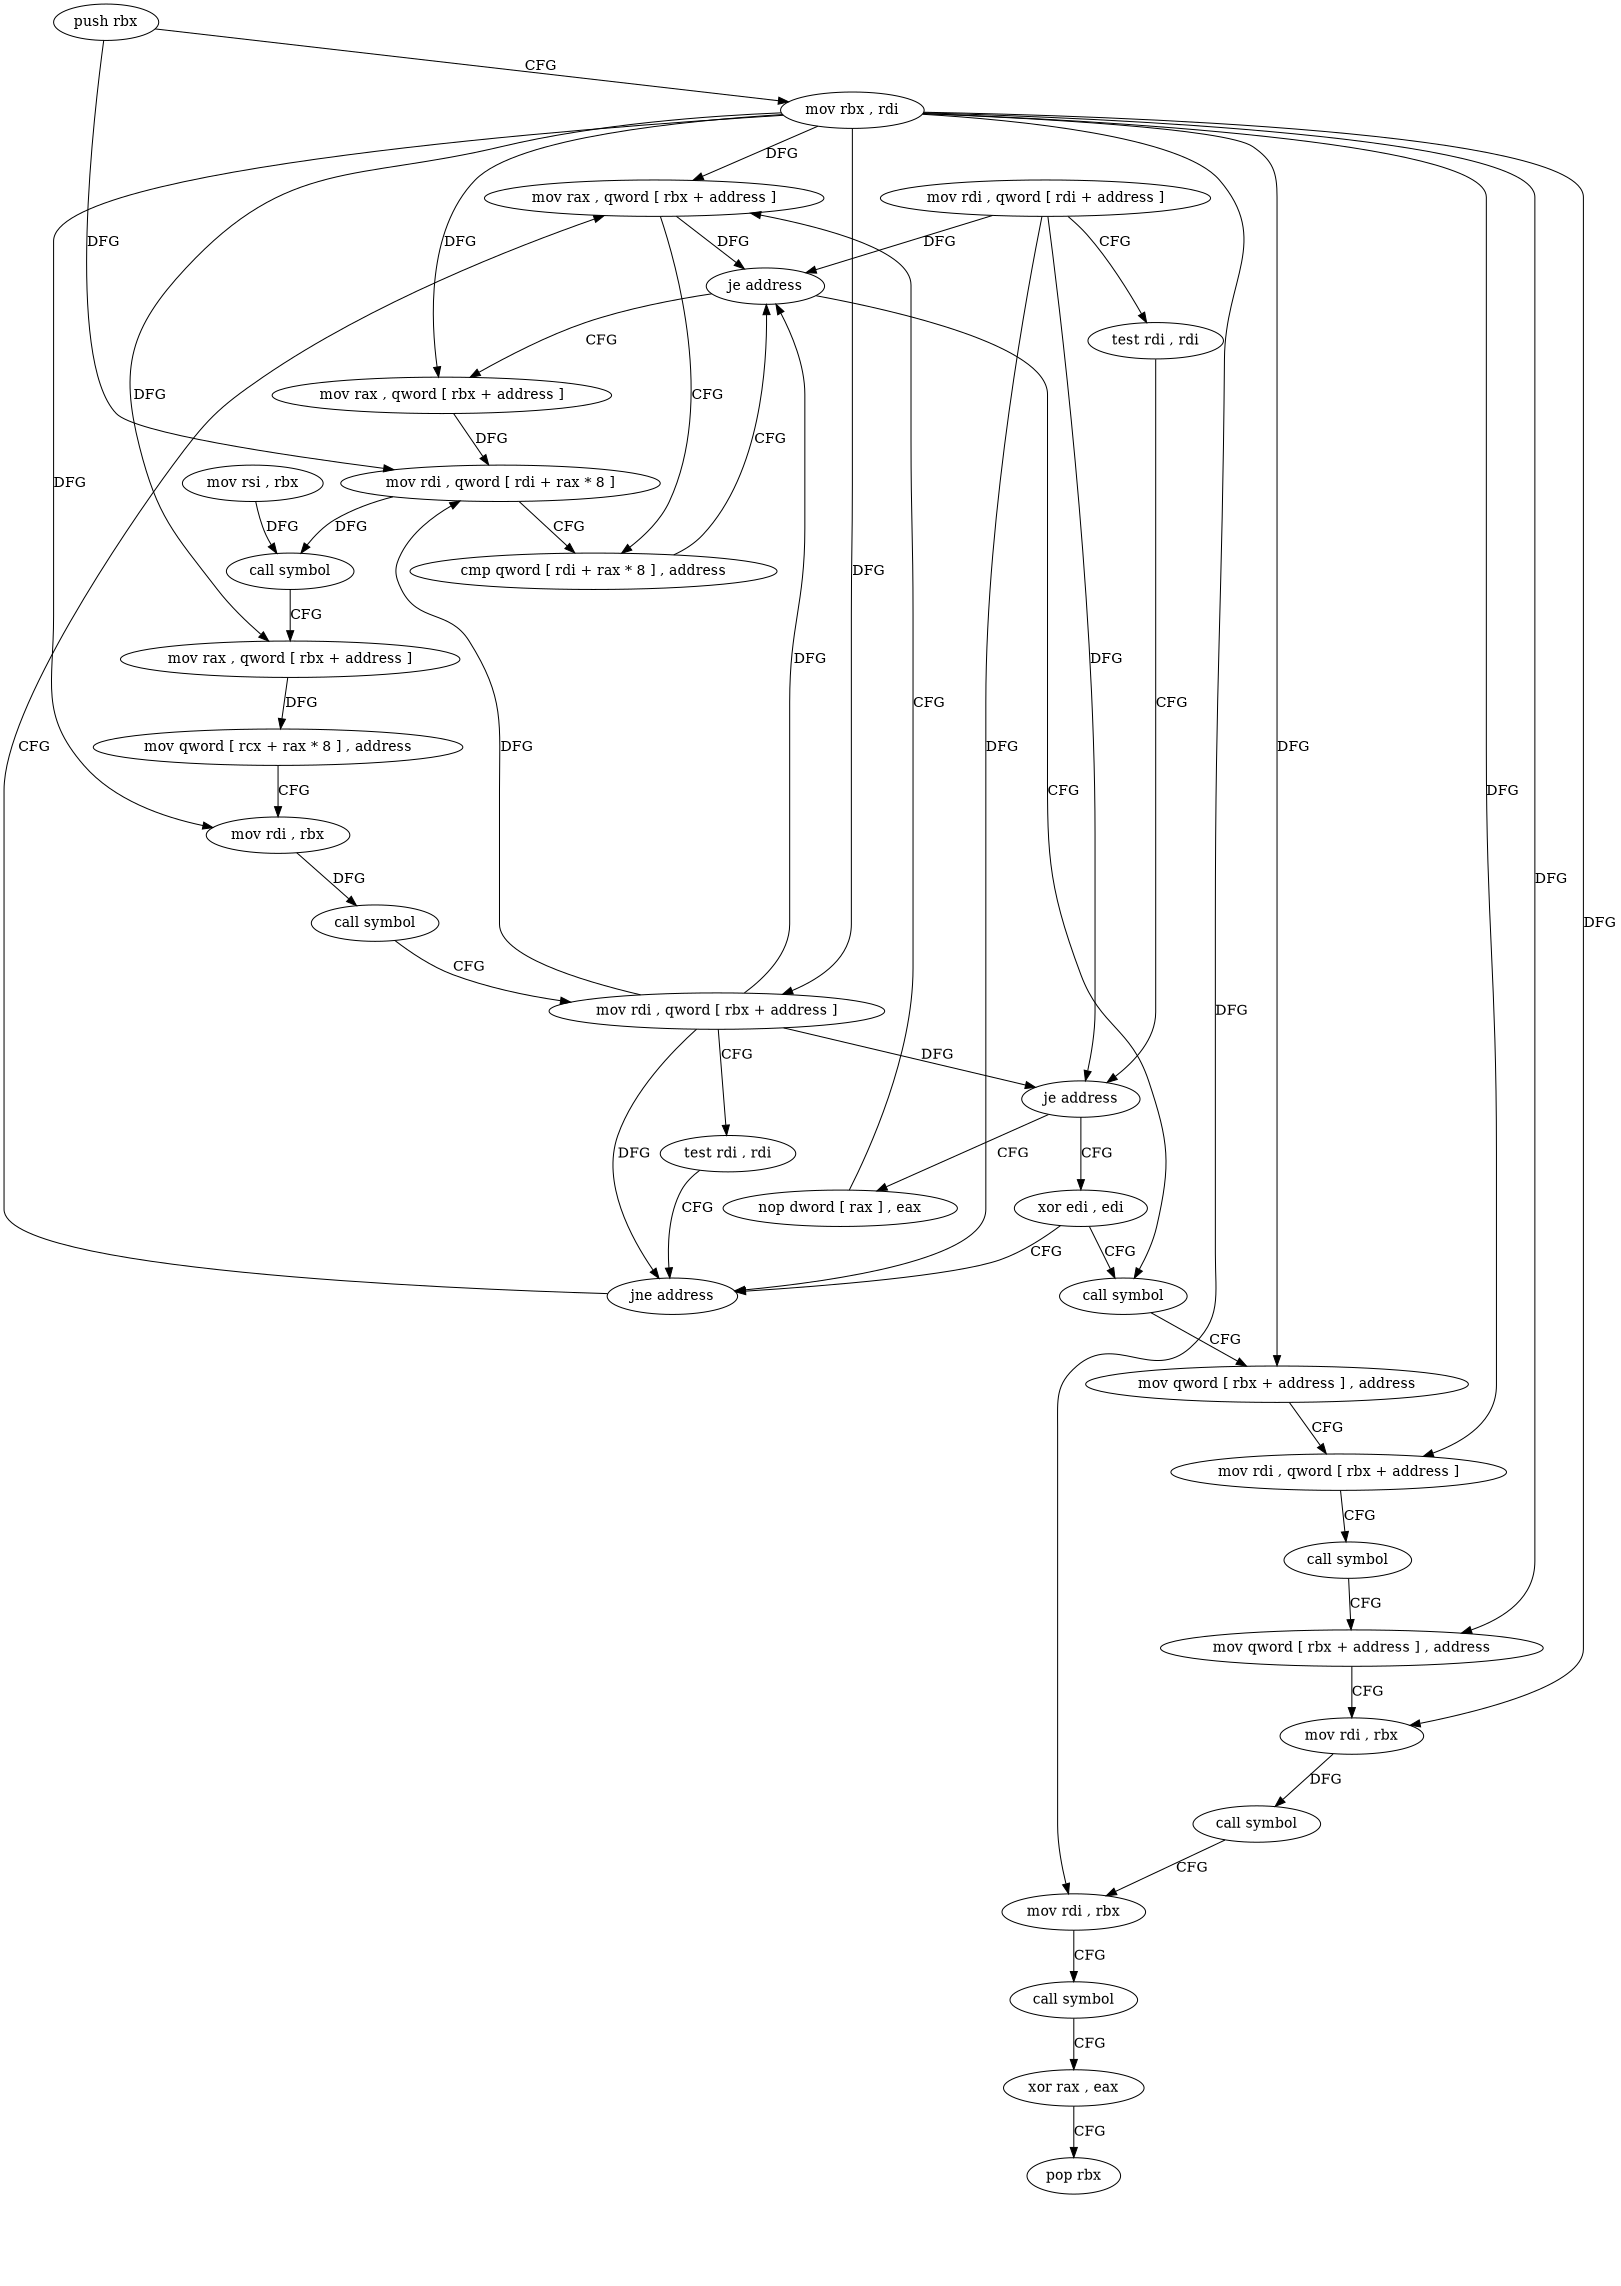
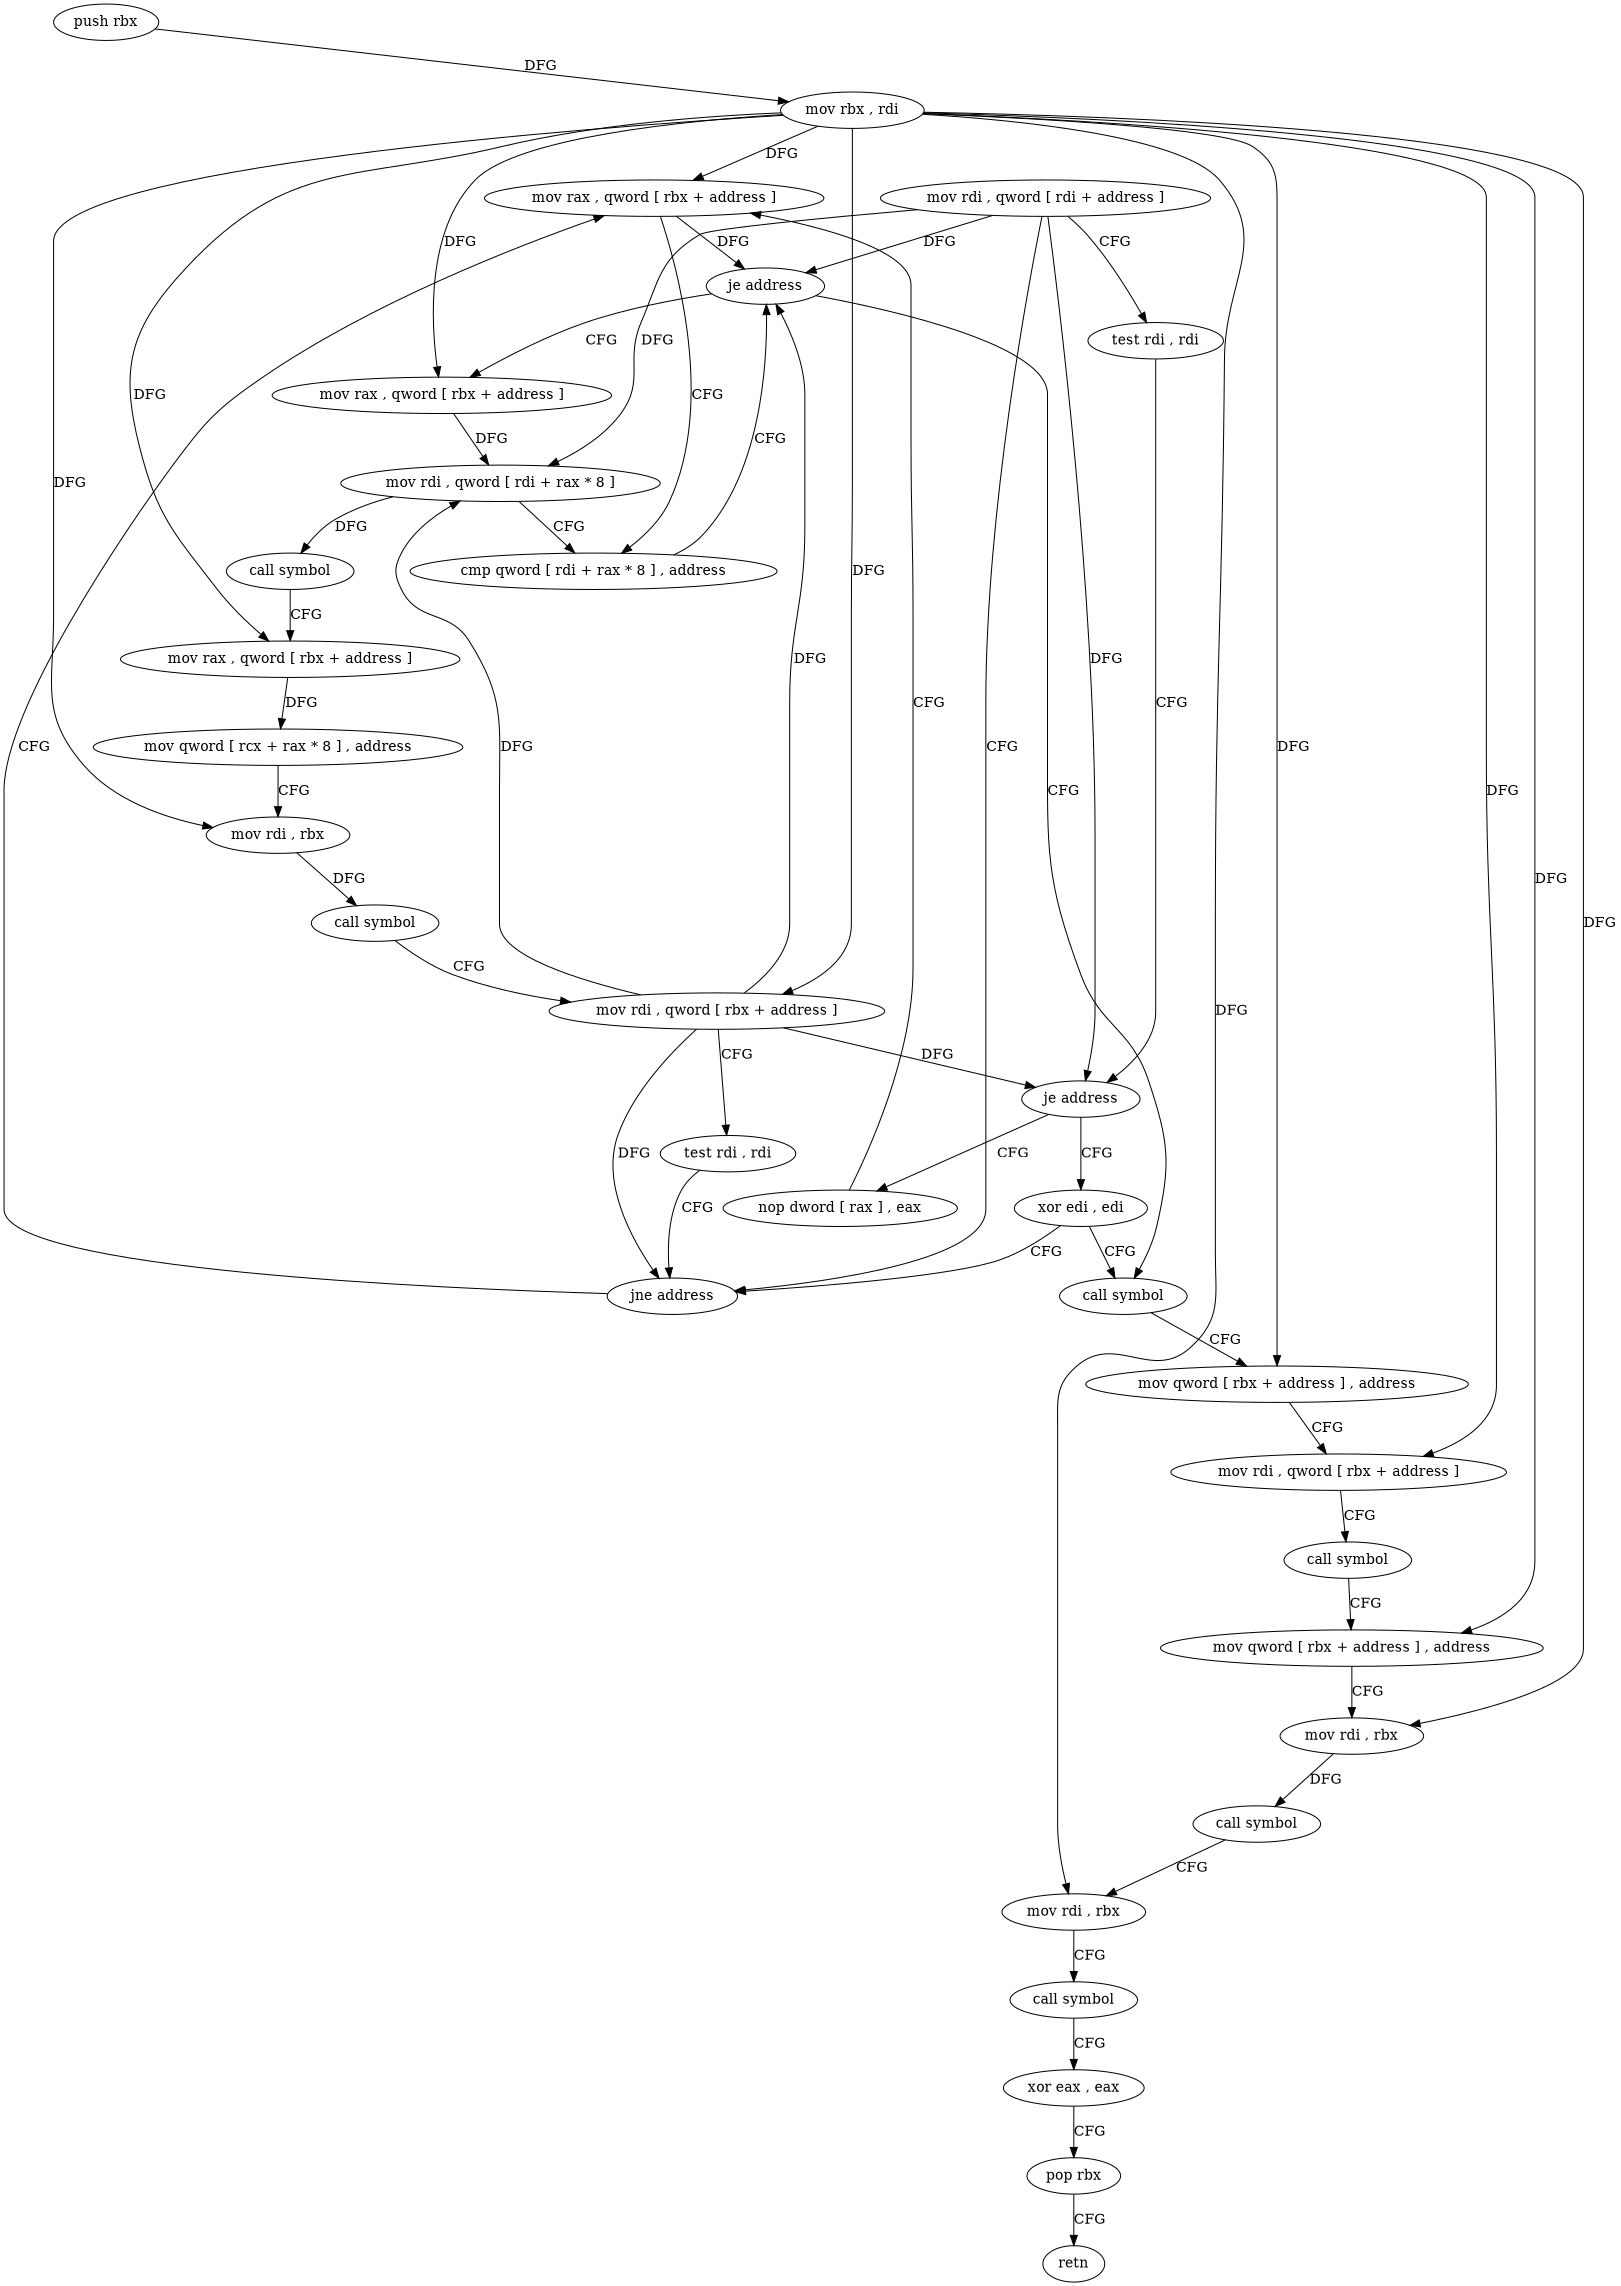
edge "push rbx" -> "mov rbx , rdi": label "CFG" -> "DFG"
edge "push rbx" -> "mov rdi , qword [ rdi + rax * 8 ]": now "mov rdi , qword [ rdi + address ]" -> "mov rdi , qword [ rdi + rax * 8 ]"
node "mov rsi , rbx": removed
edge "mov rdi , qword [ rdi + address ]" -> "jne address": label "DFG" -> "CFG"
node "xor rax , eax": label "xor rax , eax" -> "xor eax , eax"
node "retn": added
